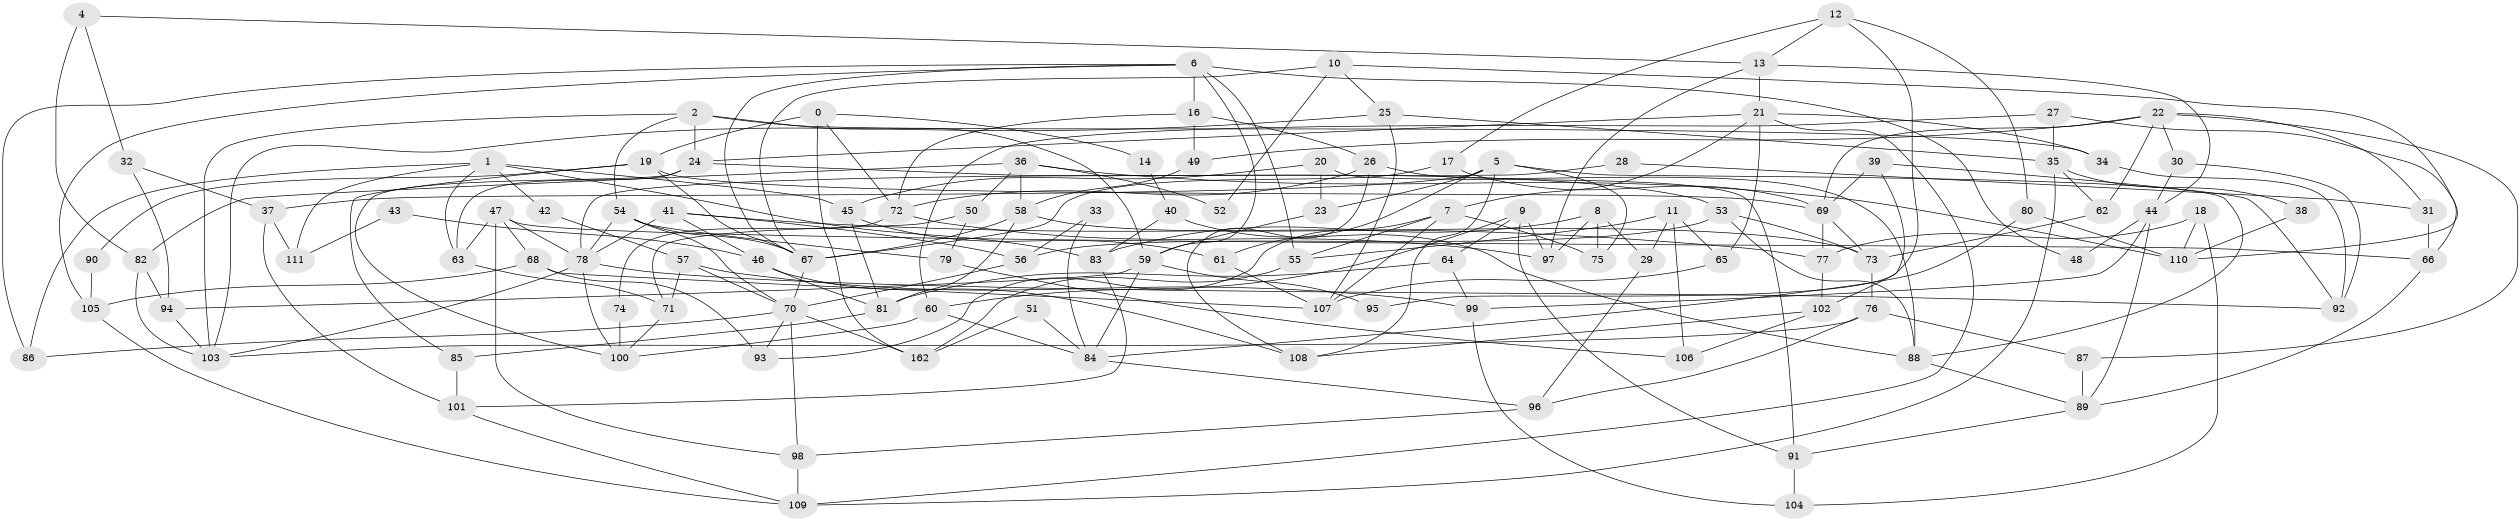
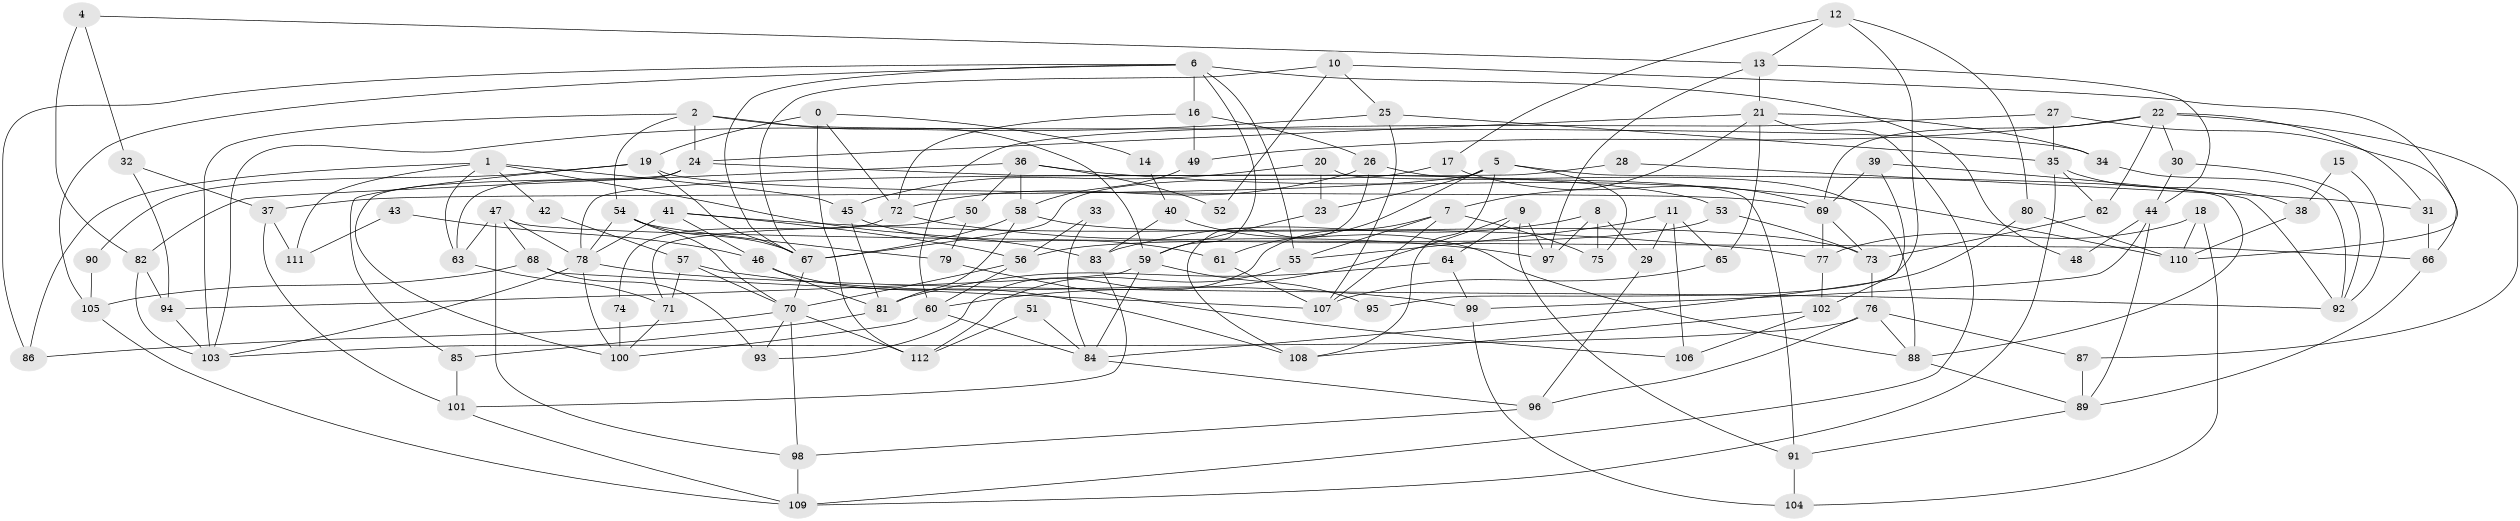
node "15": added
edge "53" -- "88": now "76" -- "88"
edge "56" -- "60": added
node "162": label "162" -> "112"
